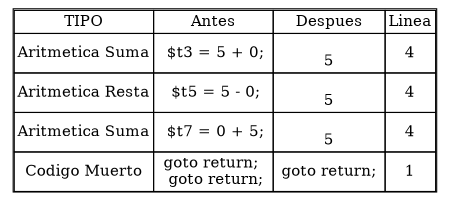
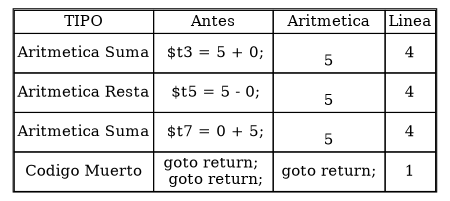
node "TIPO": text "Despues" -> "Aritmetica"
